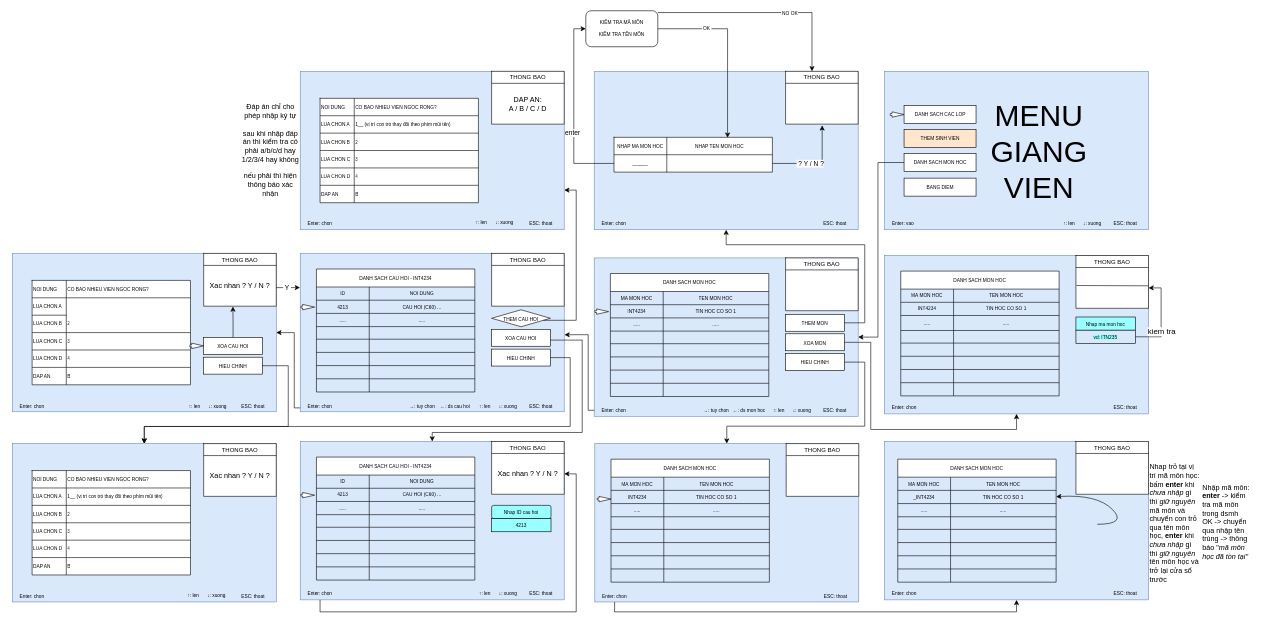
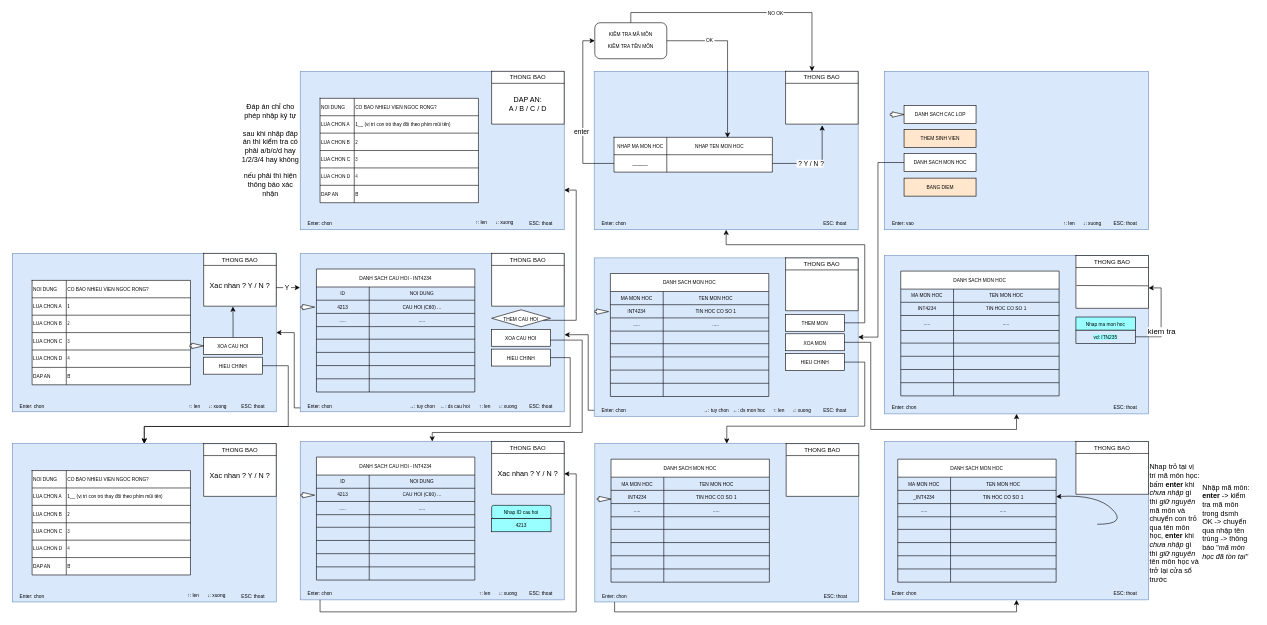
node "KIỂM TRA MÃ MÔN KIỂM TRA TÊN MÔN": moved (622, 29) -> (631, 41)
node "MENU GIANG VIEN": removed
node "BANG DIEM": fillcolor #ffffff -> #ffe6cc
node "1": added
